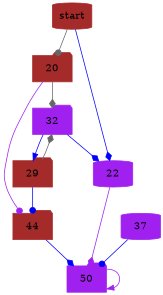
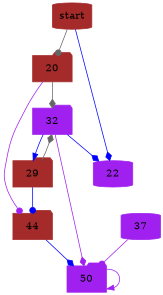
edge "22" -> "50": now "32" -> "50"
edge "37" -> "50": color blue -> purple
